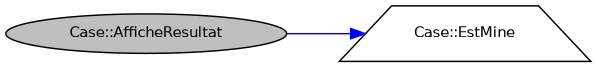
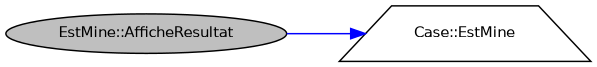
node "Case::AfficheResultat": label "Case::AfficheResultat" -> "EstMine::AfficheResultat"
